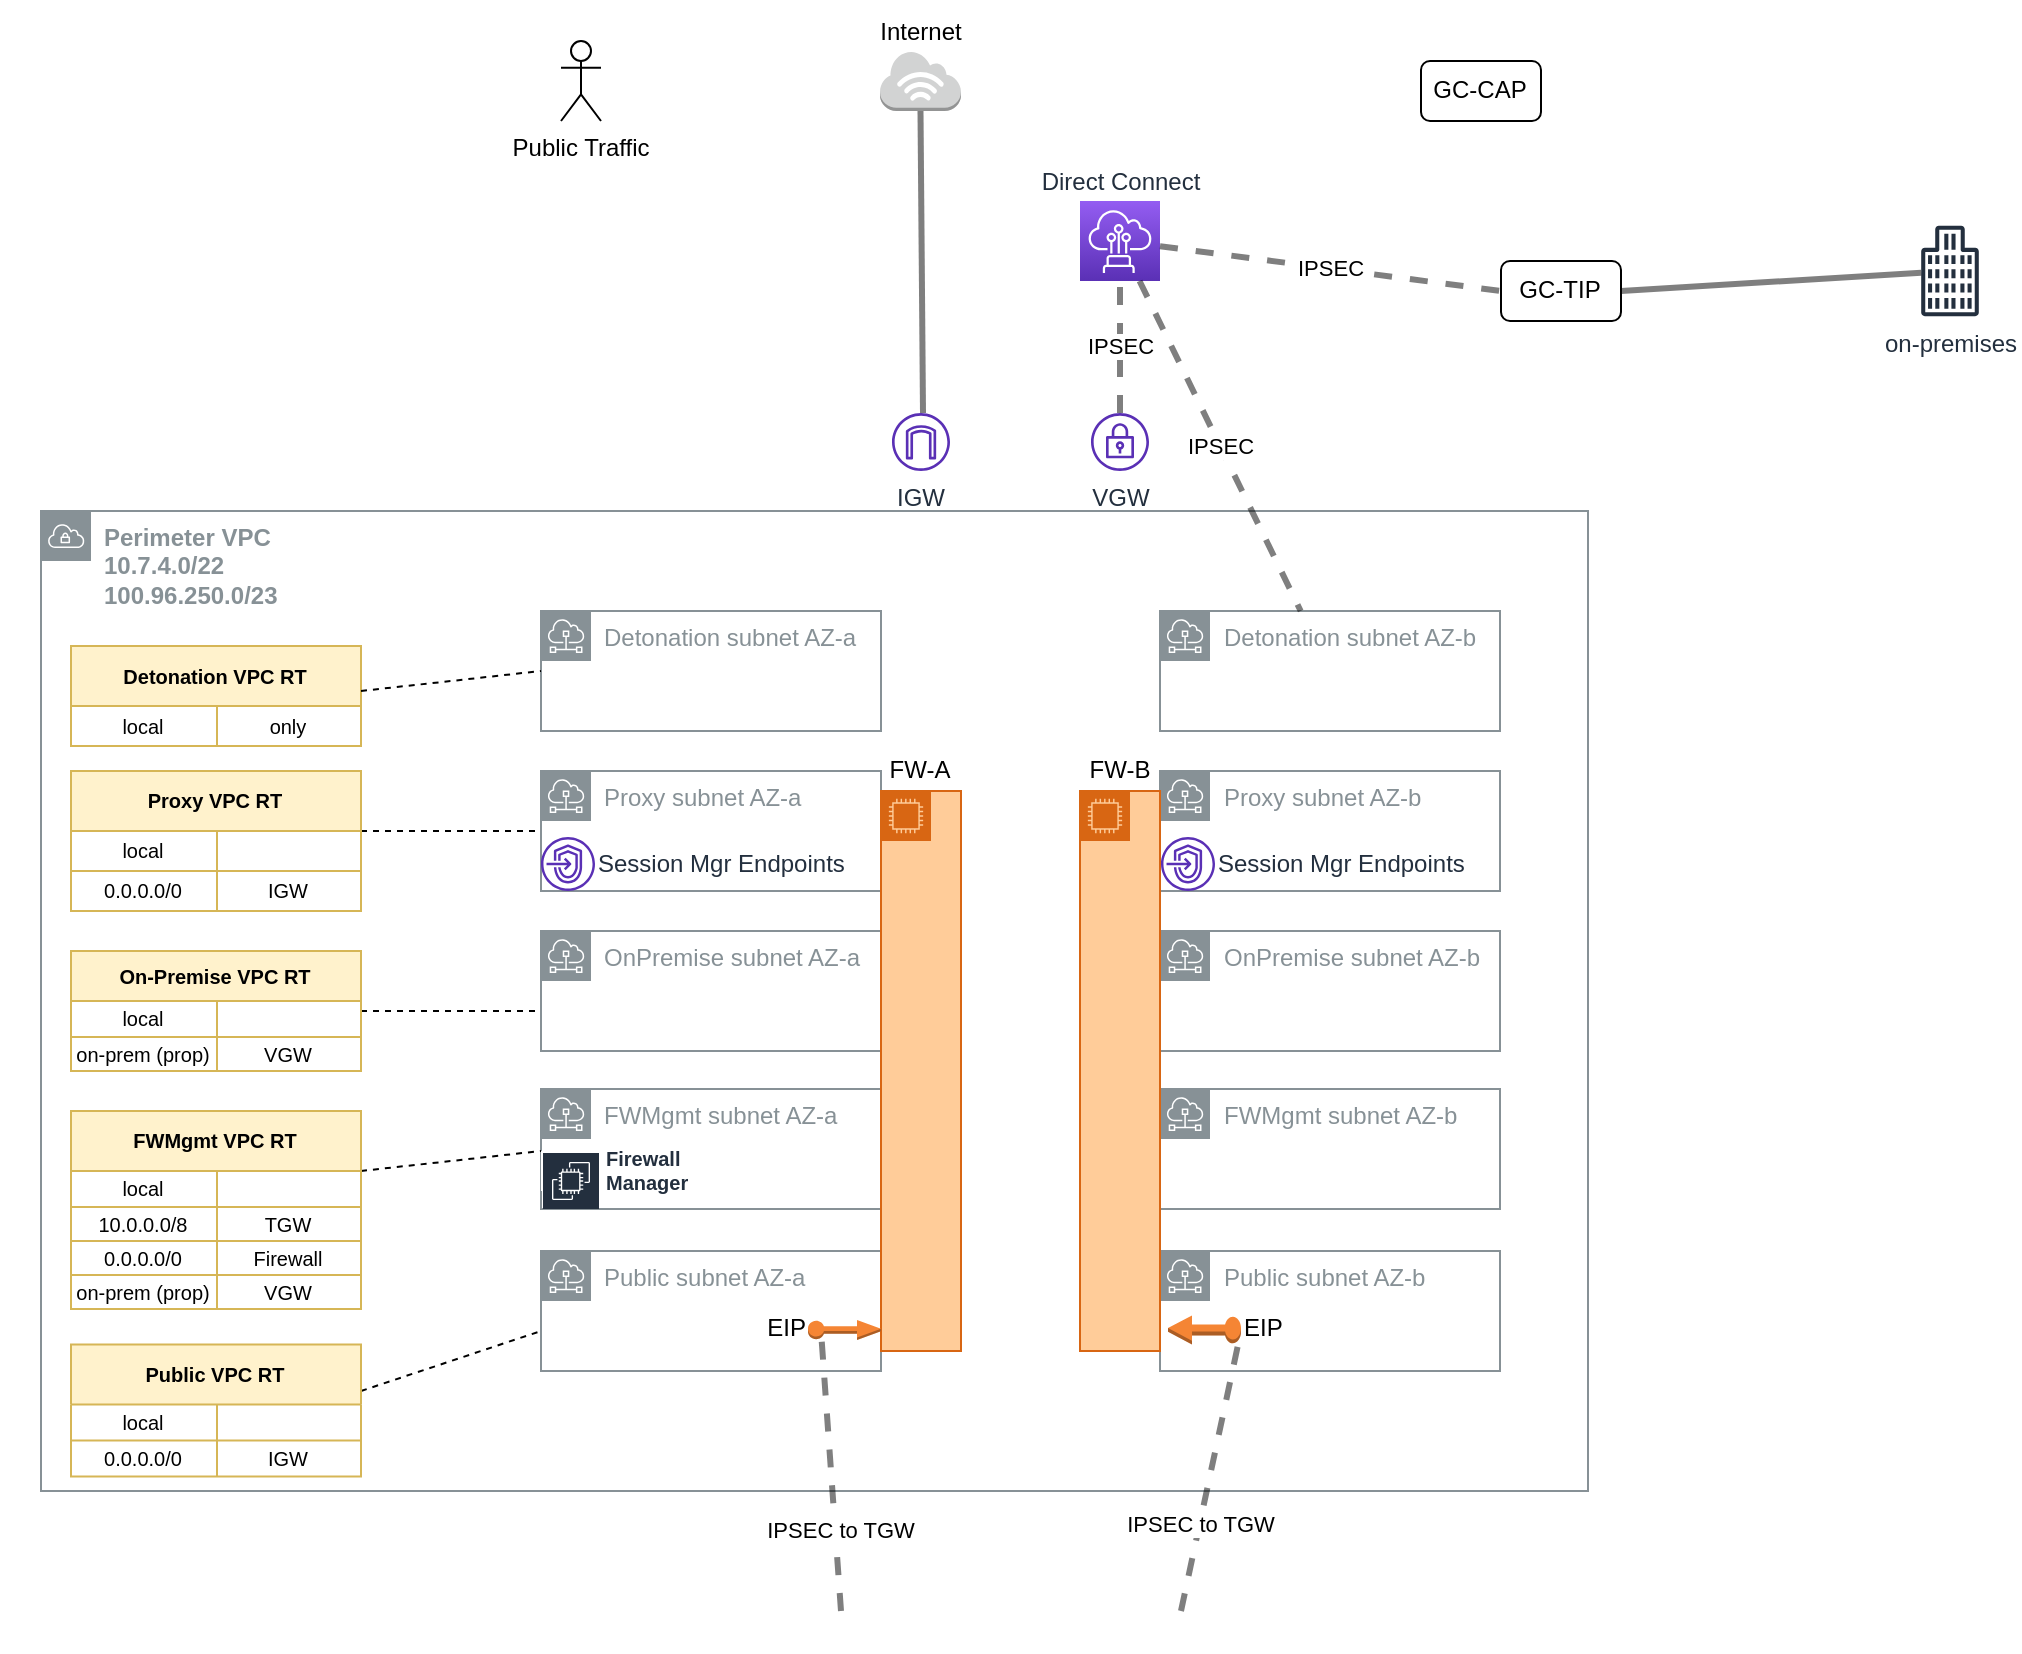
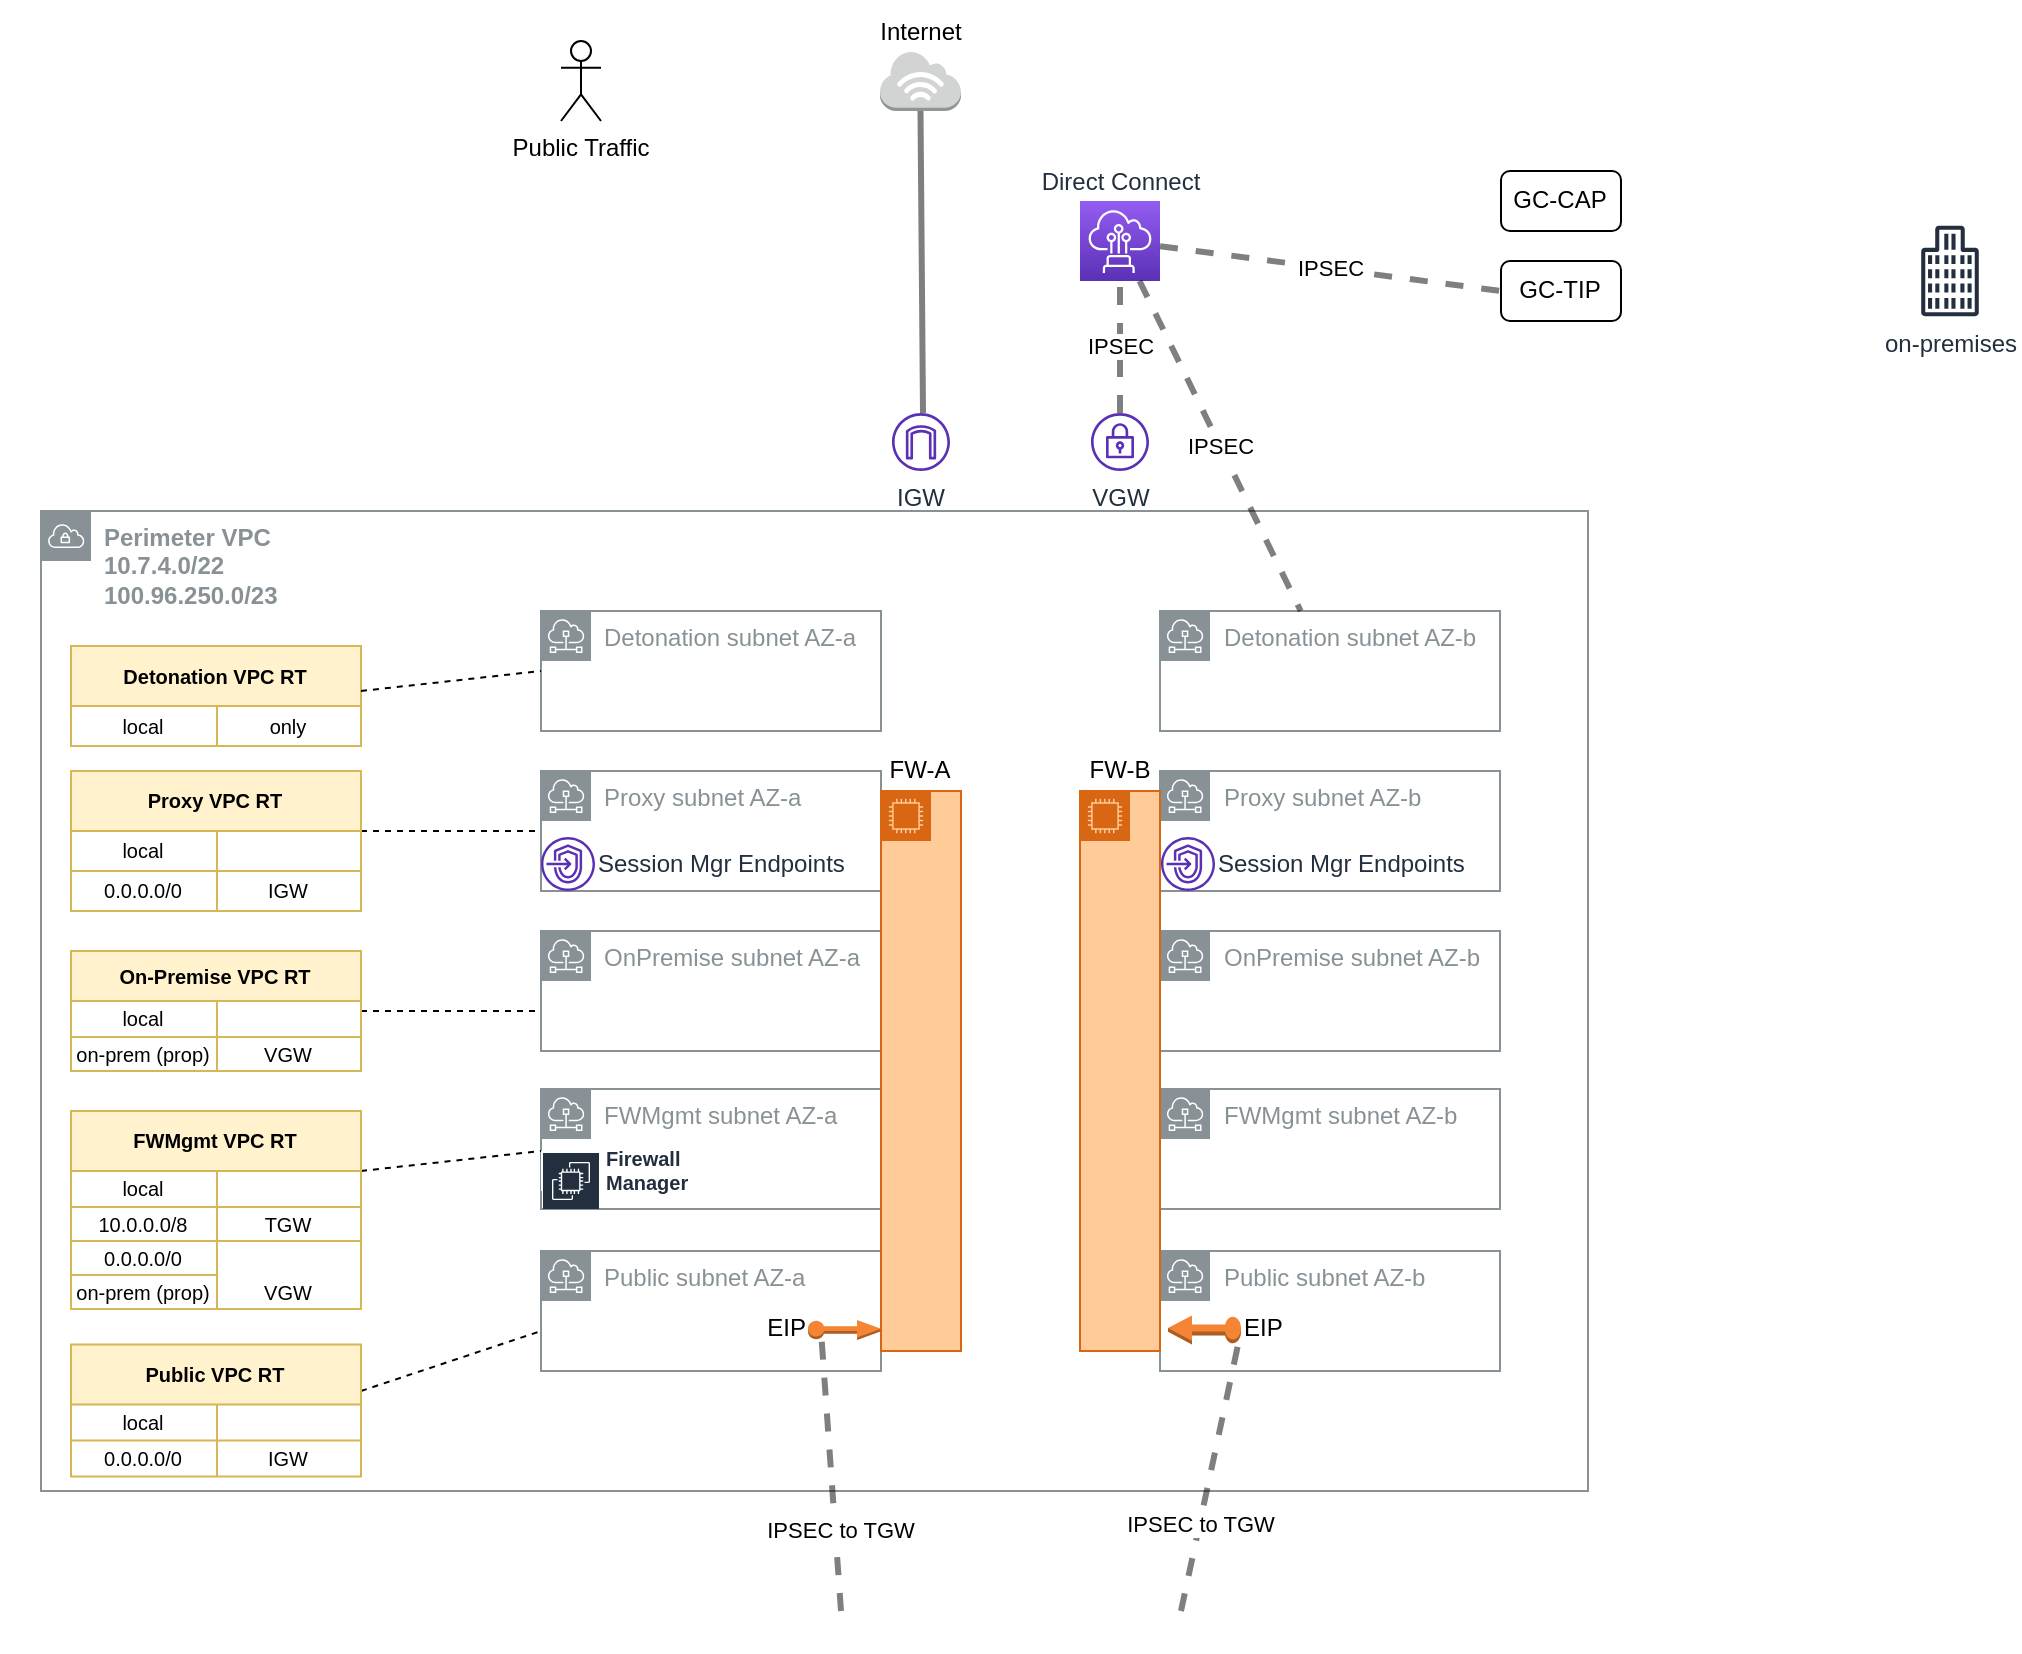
node "GC-CAP": moved (1481, 91) -> (1561, 201)
edge "on-premises" -- "GC-TIP": removed
node "Firewall": removed
